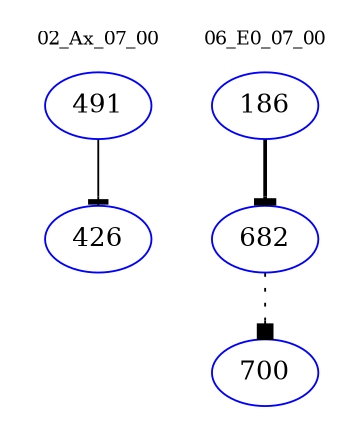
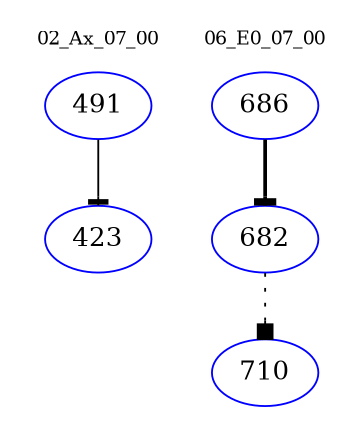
node "186": label "186" -> "686"
node "426": label "426" -> "423"
node "700": label "700" -> "710"
